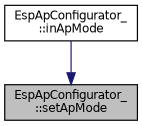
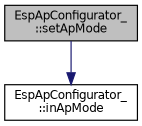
edge "EspApConfigurator_ ::inApMode" -> "EspApConfigurator_ ::setApMode": reversed
